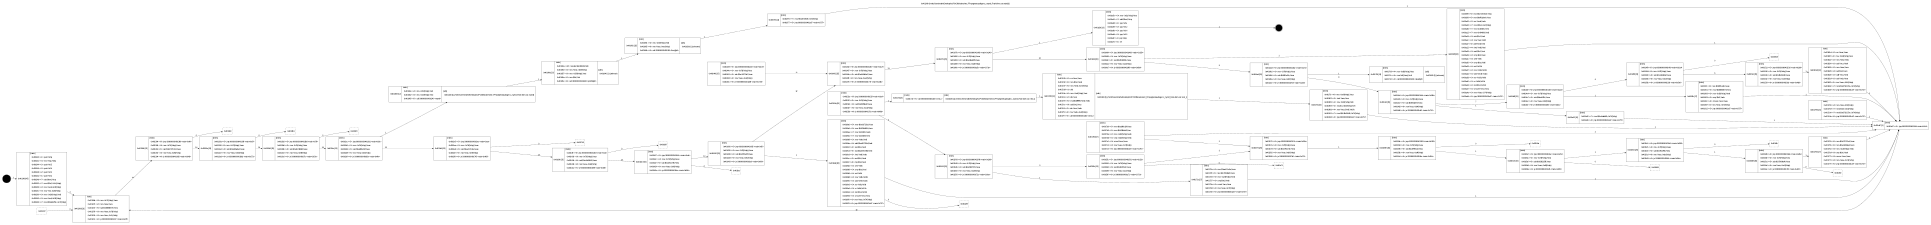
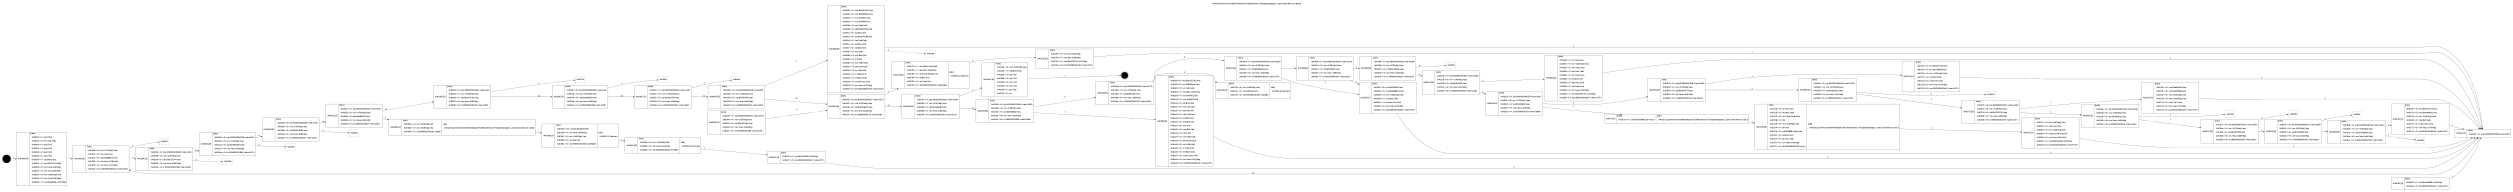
node "0x40177b [30]": added
edge "0x401511 [25]" -> "0x40152a [25]": added, label "5"
edge "0x4014c6 [25]" -> "0x401a52 [12]": now "0x4014c6 [25]" -> "0x4015fc [27]"
edge "0x4017b0 [27]" -> "0x401575 [25]": reversed
edge "0x401617" -> "0x40136d [23]": reversed
